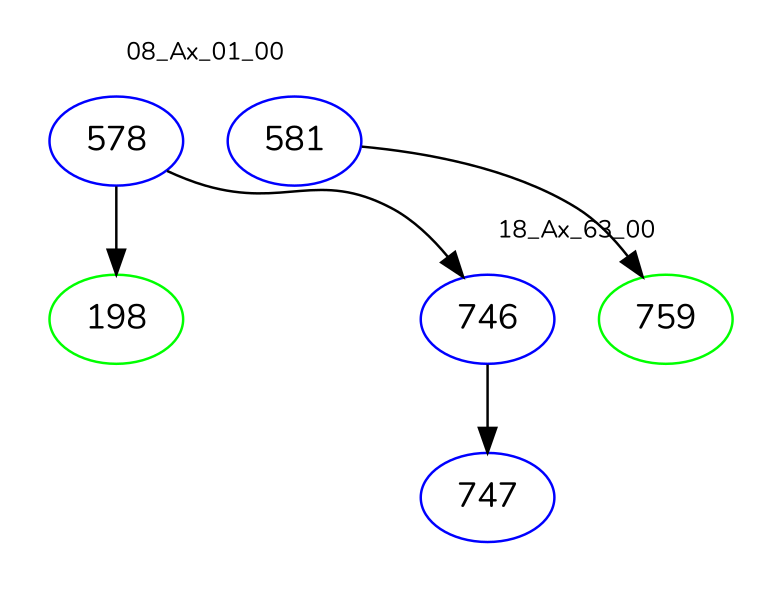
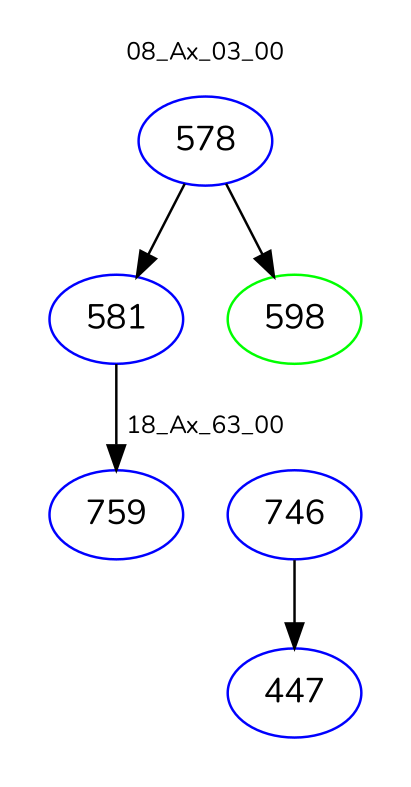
cluster "08_Ax_01_00": label "08_Ax_01_00" -> "08_Ax_03_00"
edge "578" -> "746": now "578" -> "581"
node "198": label "198" -> "598"
node "759": color green -> blue
node "747": label "747" -> "447"
